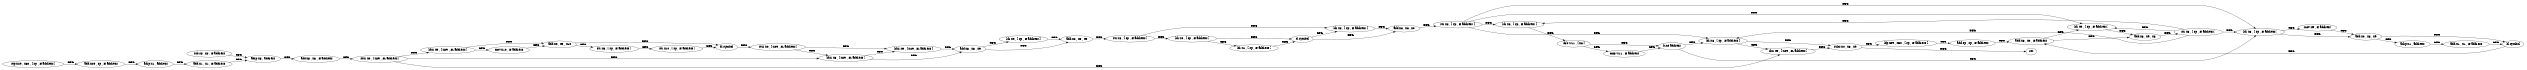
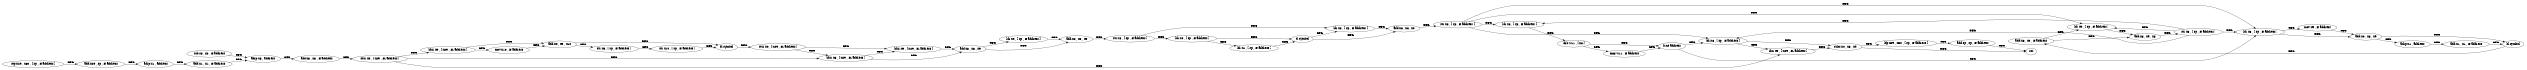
edge "add sp , sp , # address" -> "add x8 , x0 , # address": now "add sp , sp , # address" -> "ret"
